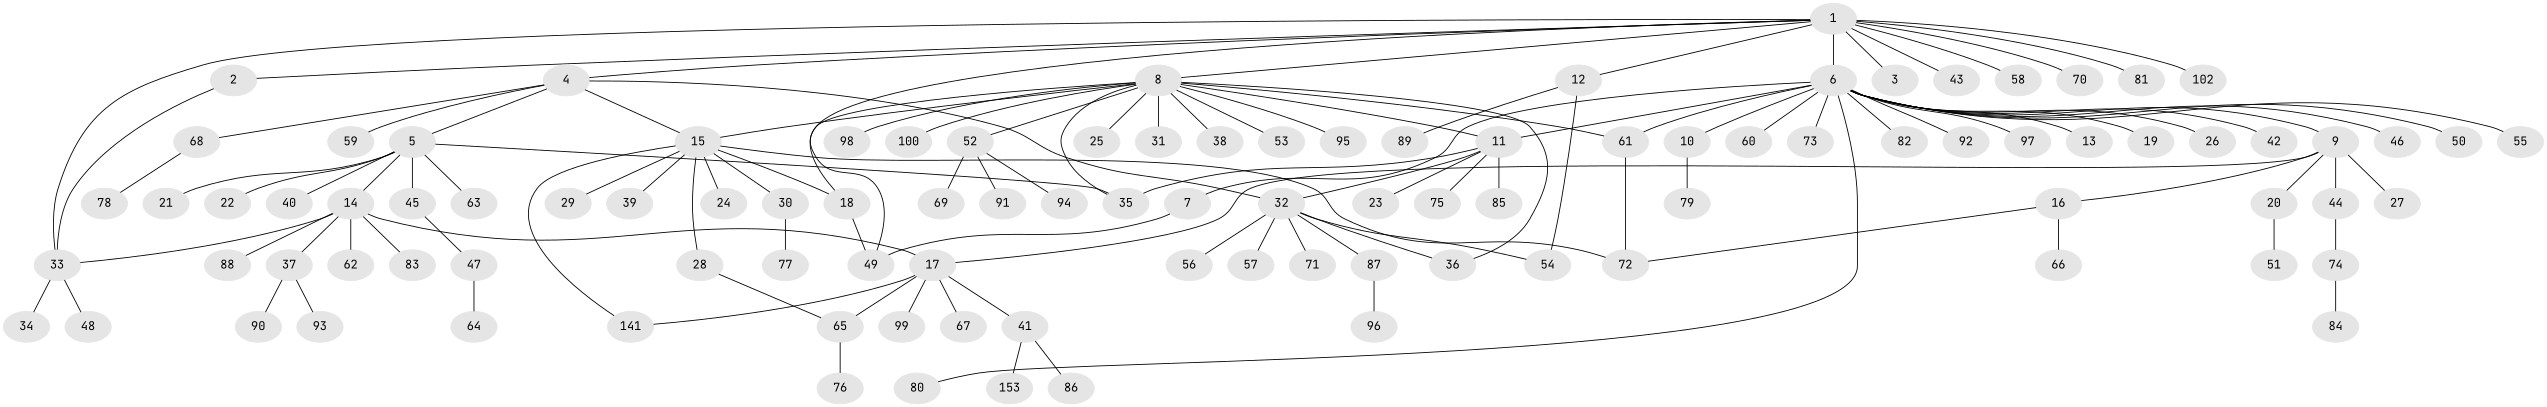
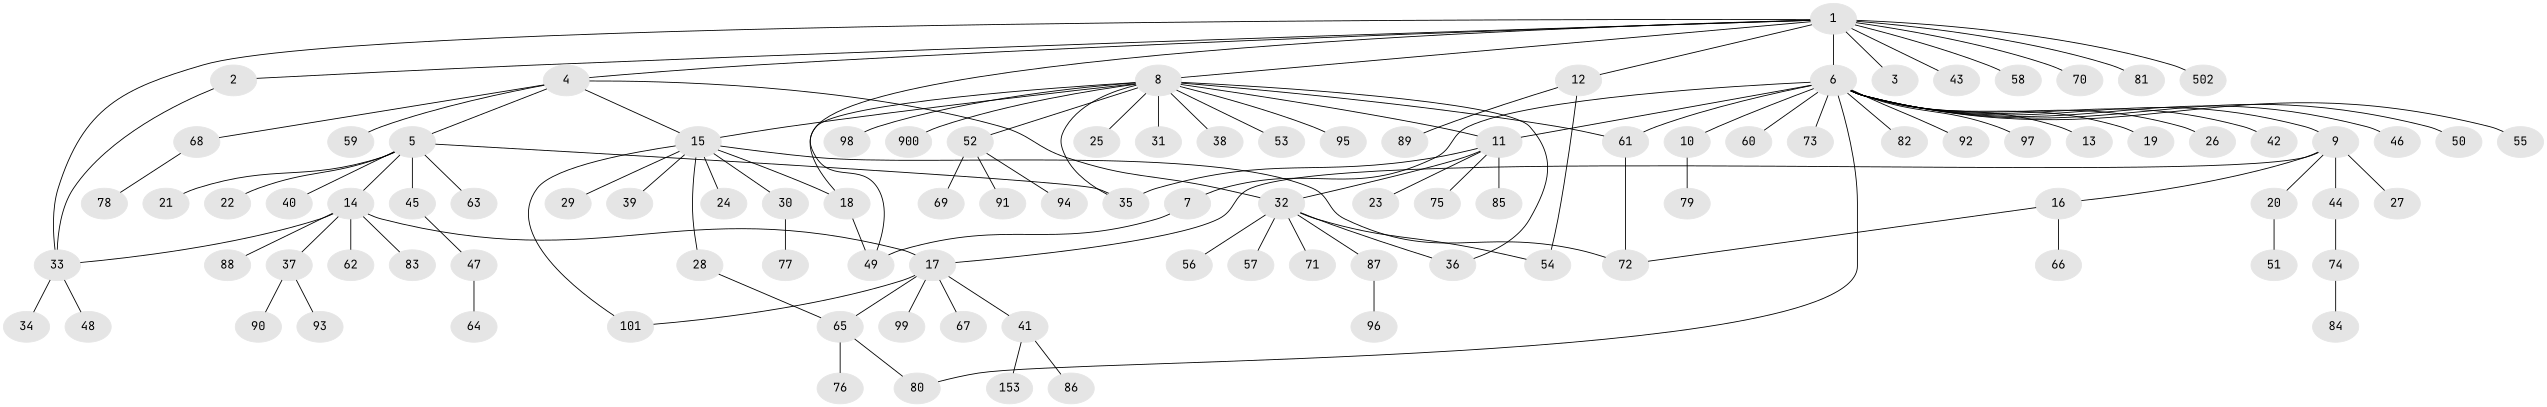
node "102": label "102" -> "502"
node "100": label "100" -> "900"
node "141": label "141" -> "101"
edge "65" -- "80": added
